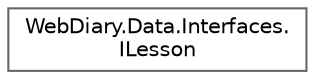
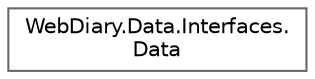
node "WebDiary.Data.Interfaces. ILesson": label "WebDiary.Data.Interfaces. ILesson" -> "WebDiary.Data.Interfaces. Data"
